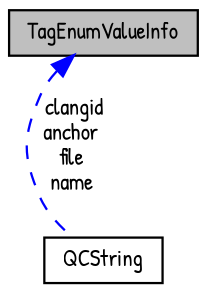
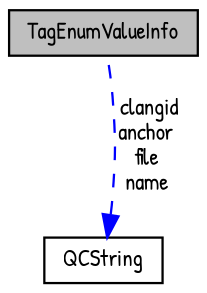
edge "QCString" -> "TagEnumValueInfo": reversed
